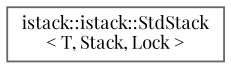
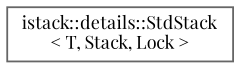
node "istack::istack::StdStack < T, Stack, Lock >": label "istack::istack::StdStack < T, Stack, Lock >" -> "istack::details::StdStack < T, Stack, Lock >"
